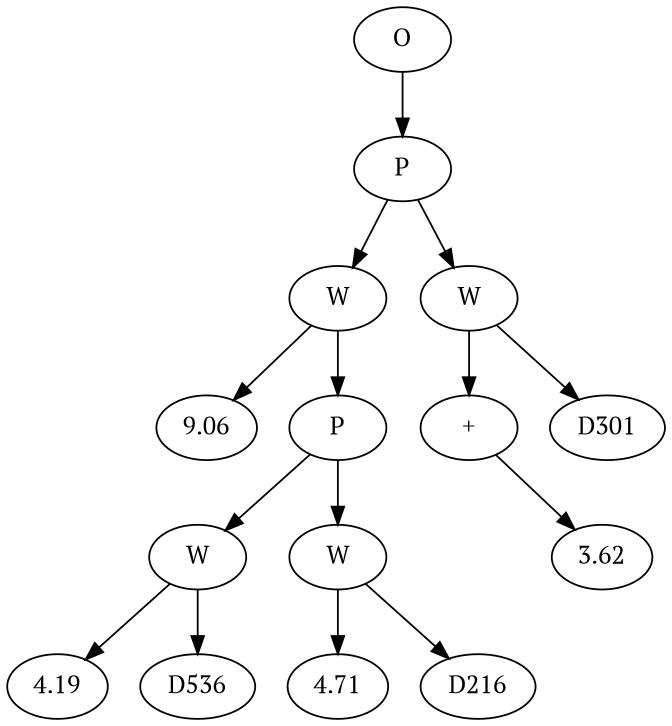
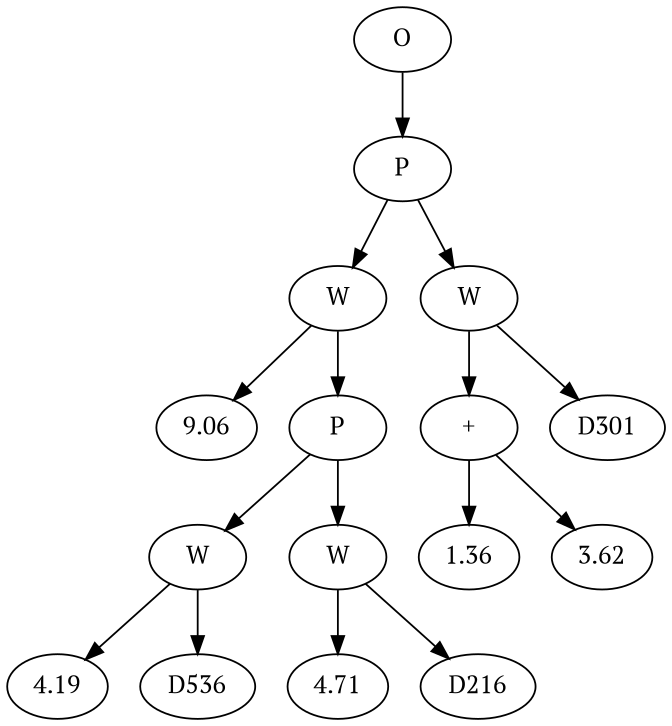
node "1.36": added
